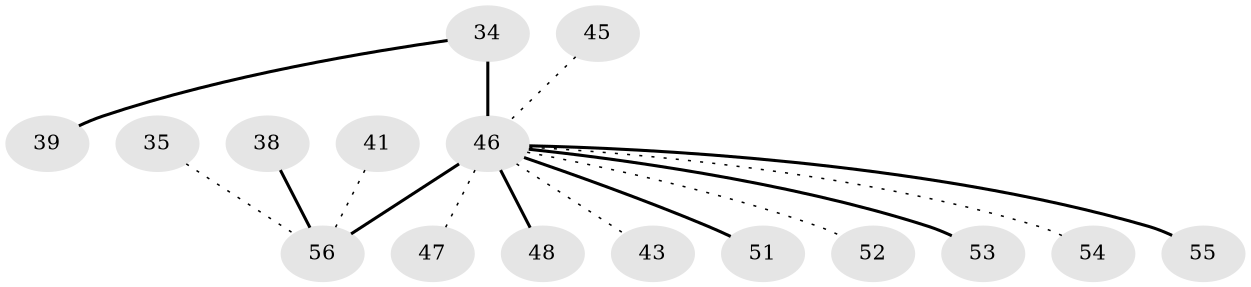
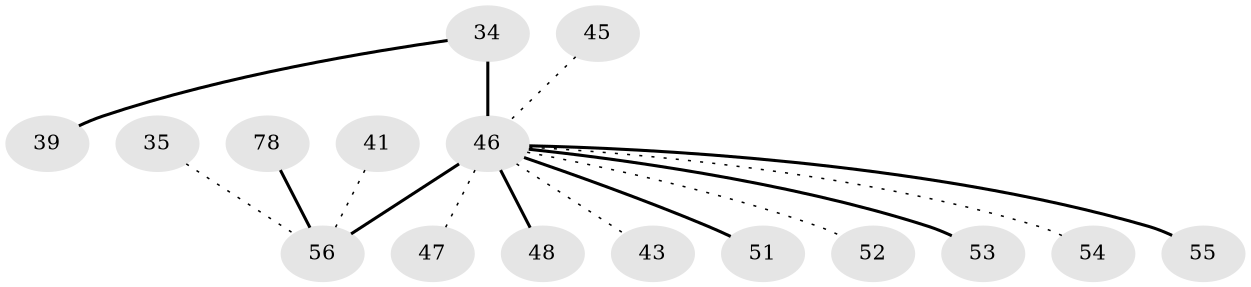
node "38": label "38" -> "78"
